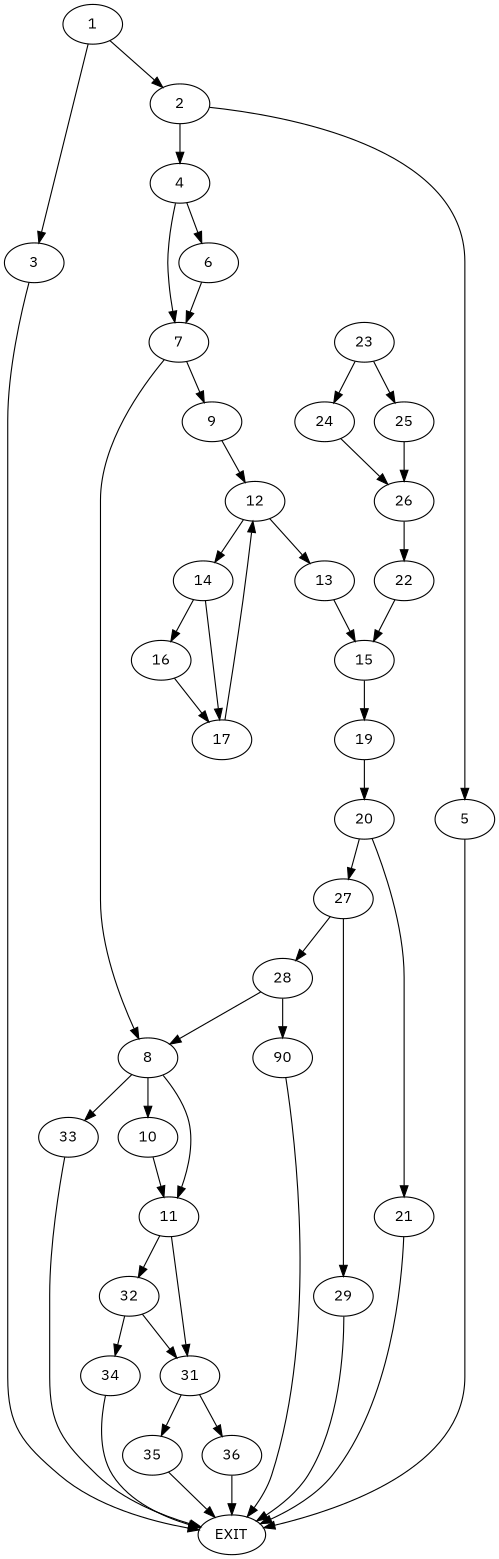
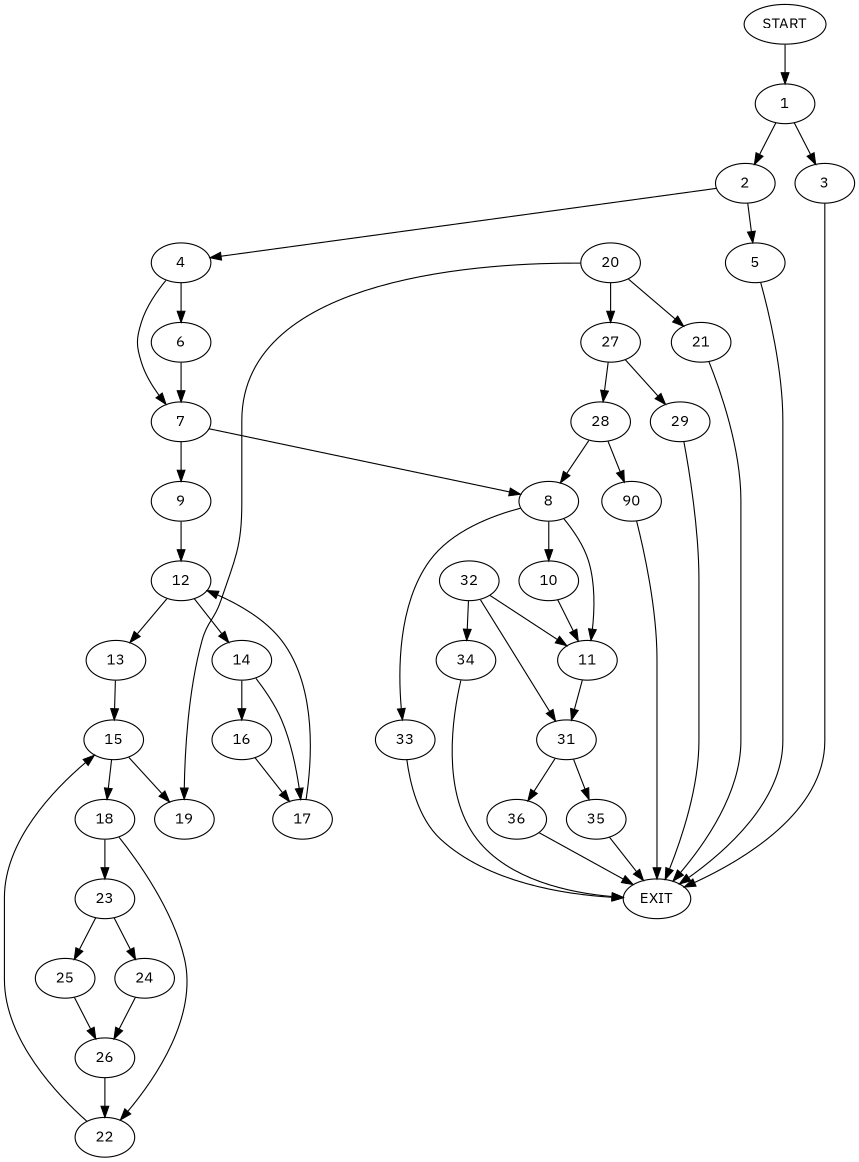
node "START": added
edge "19" -> "20": reversed
node "18": added
edge "11" -> "32": reversed
